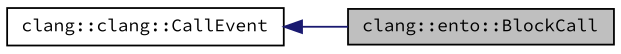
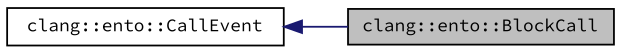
node "clang::clang::CallEvent": label "clang::clang::CallEvent" -> "clang::ento::CallEvent"
